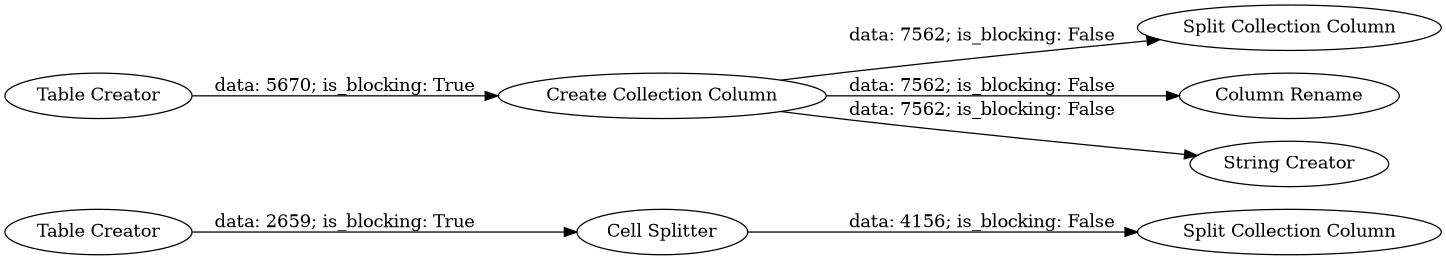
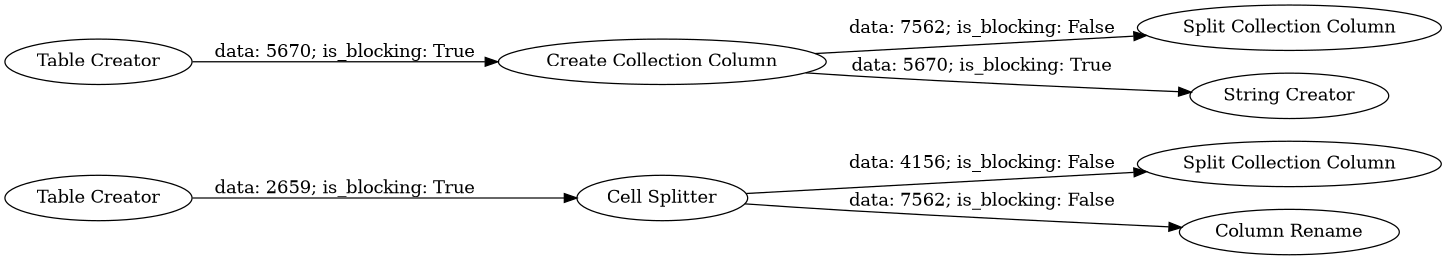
edge "Create Collection Column" -> "Column Rename": now "Cell Splitter" -> "Column Rename"
edge "Create Collection Column" -> "String Creator": label "data: 7562; is_blocking: False" -> "data: 5670; is_blocking: True"
